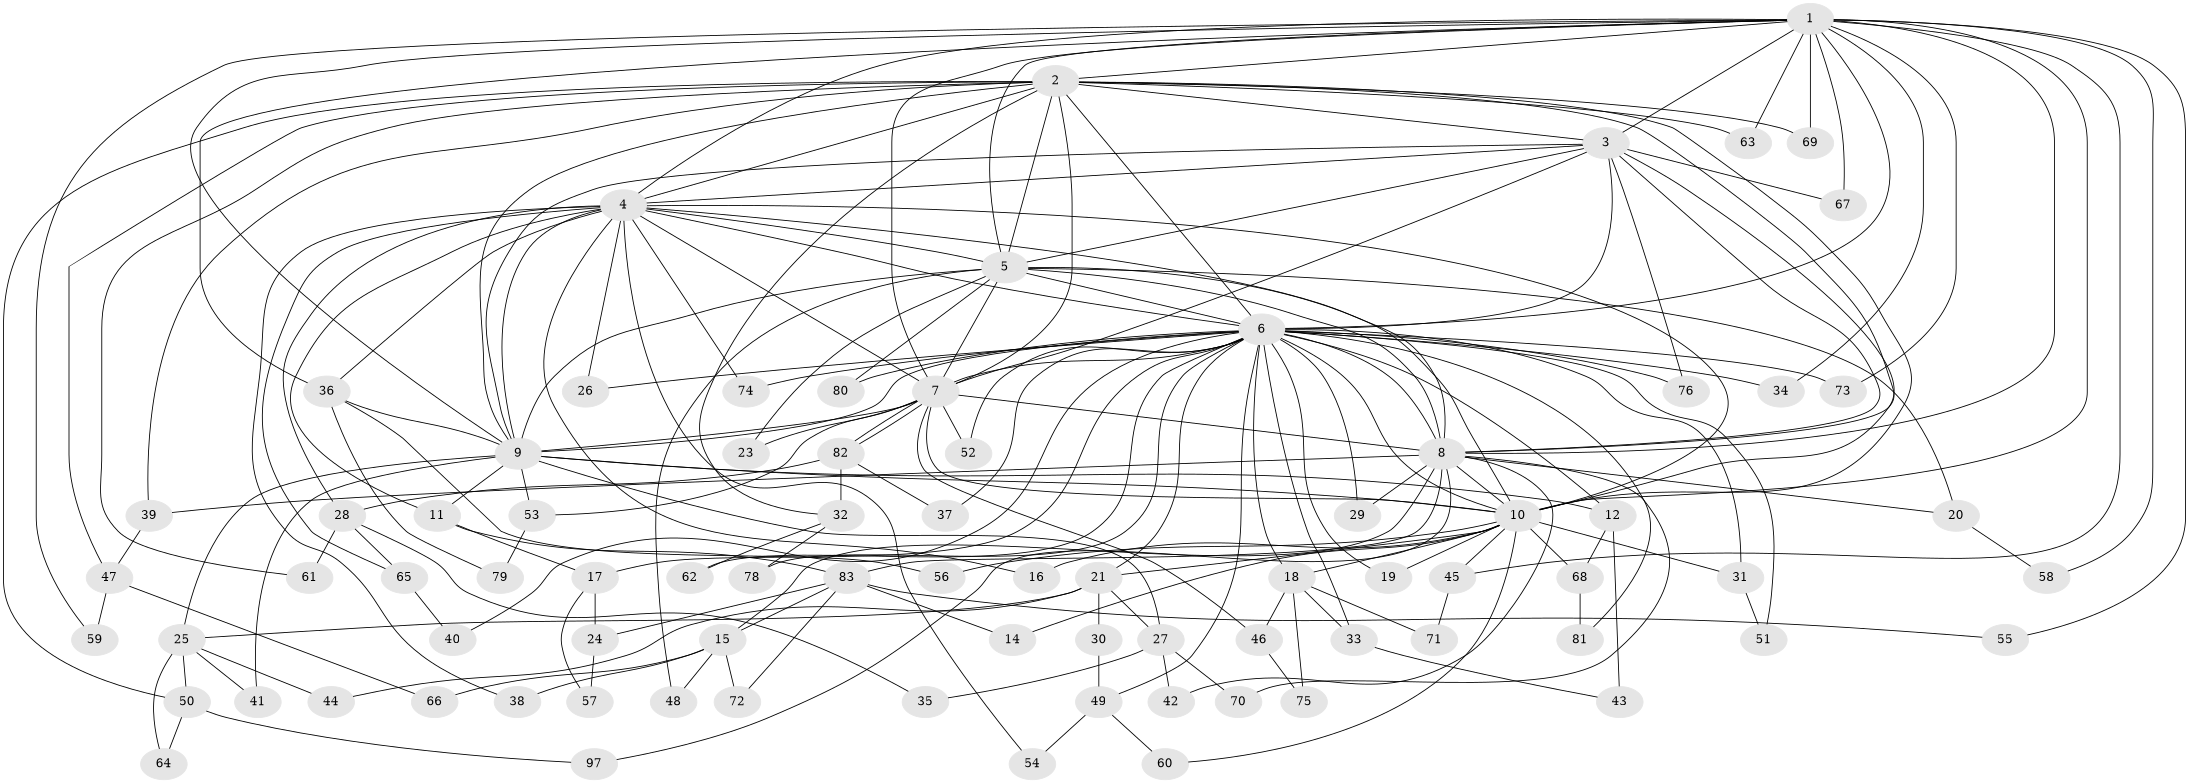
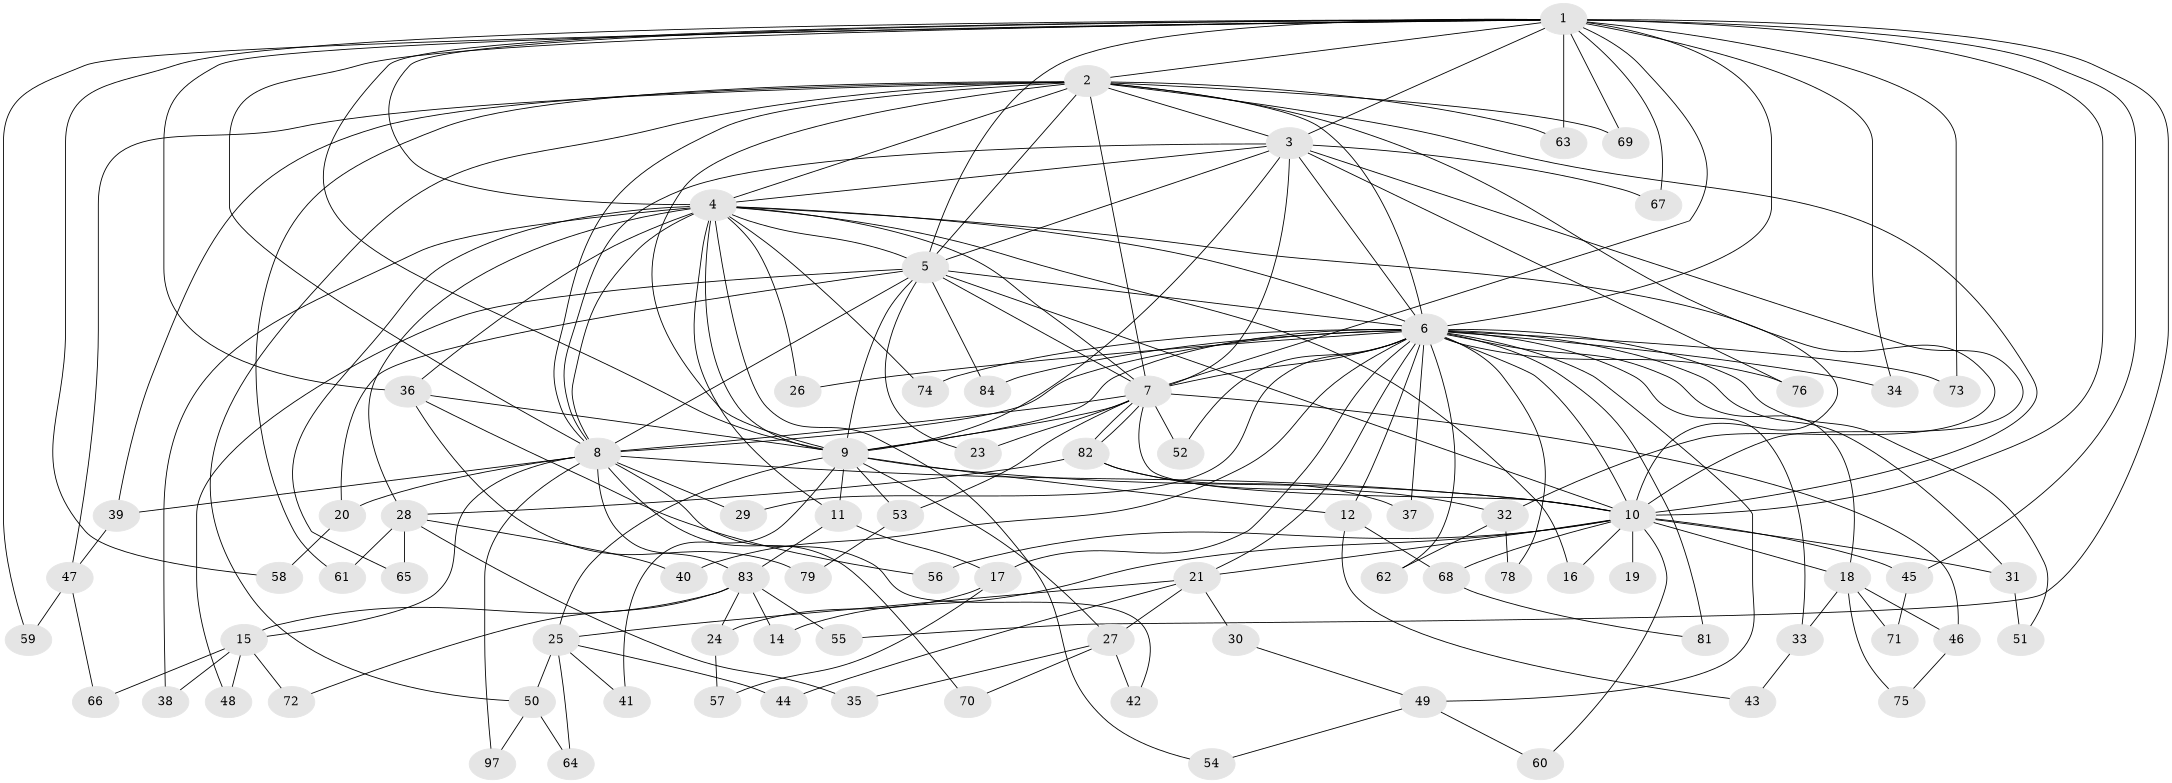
node "80": label "80" -> "84"
edge "6" -- "19": removed
edge "65" -- "40": now "28" -- "40"
